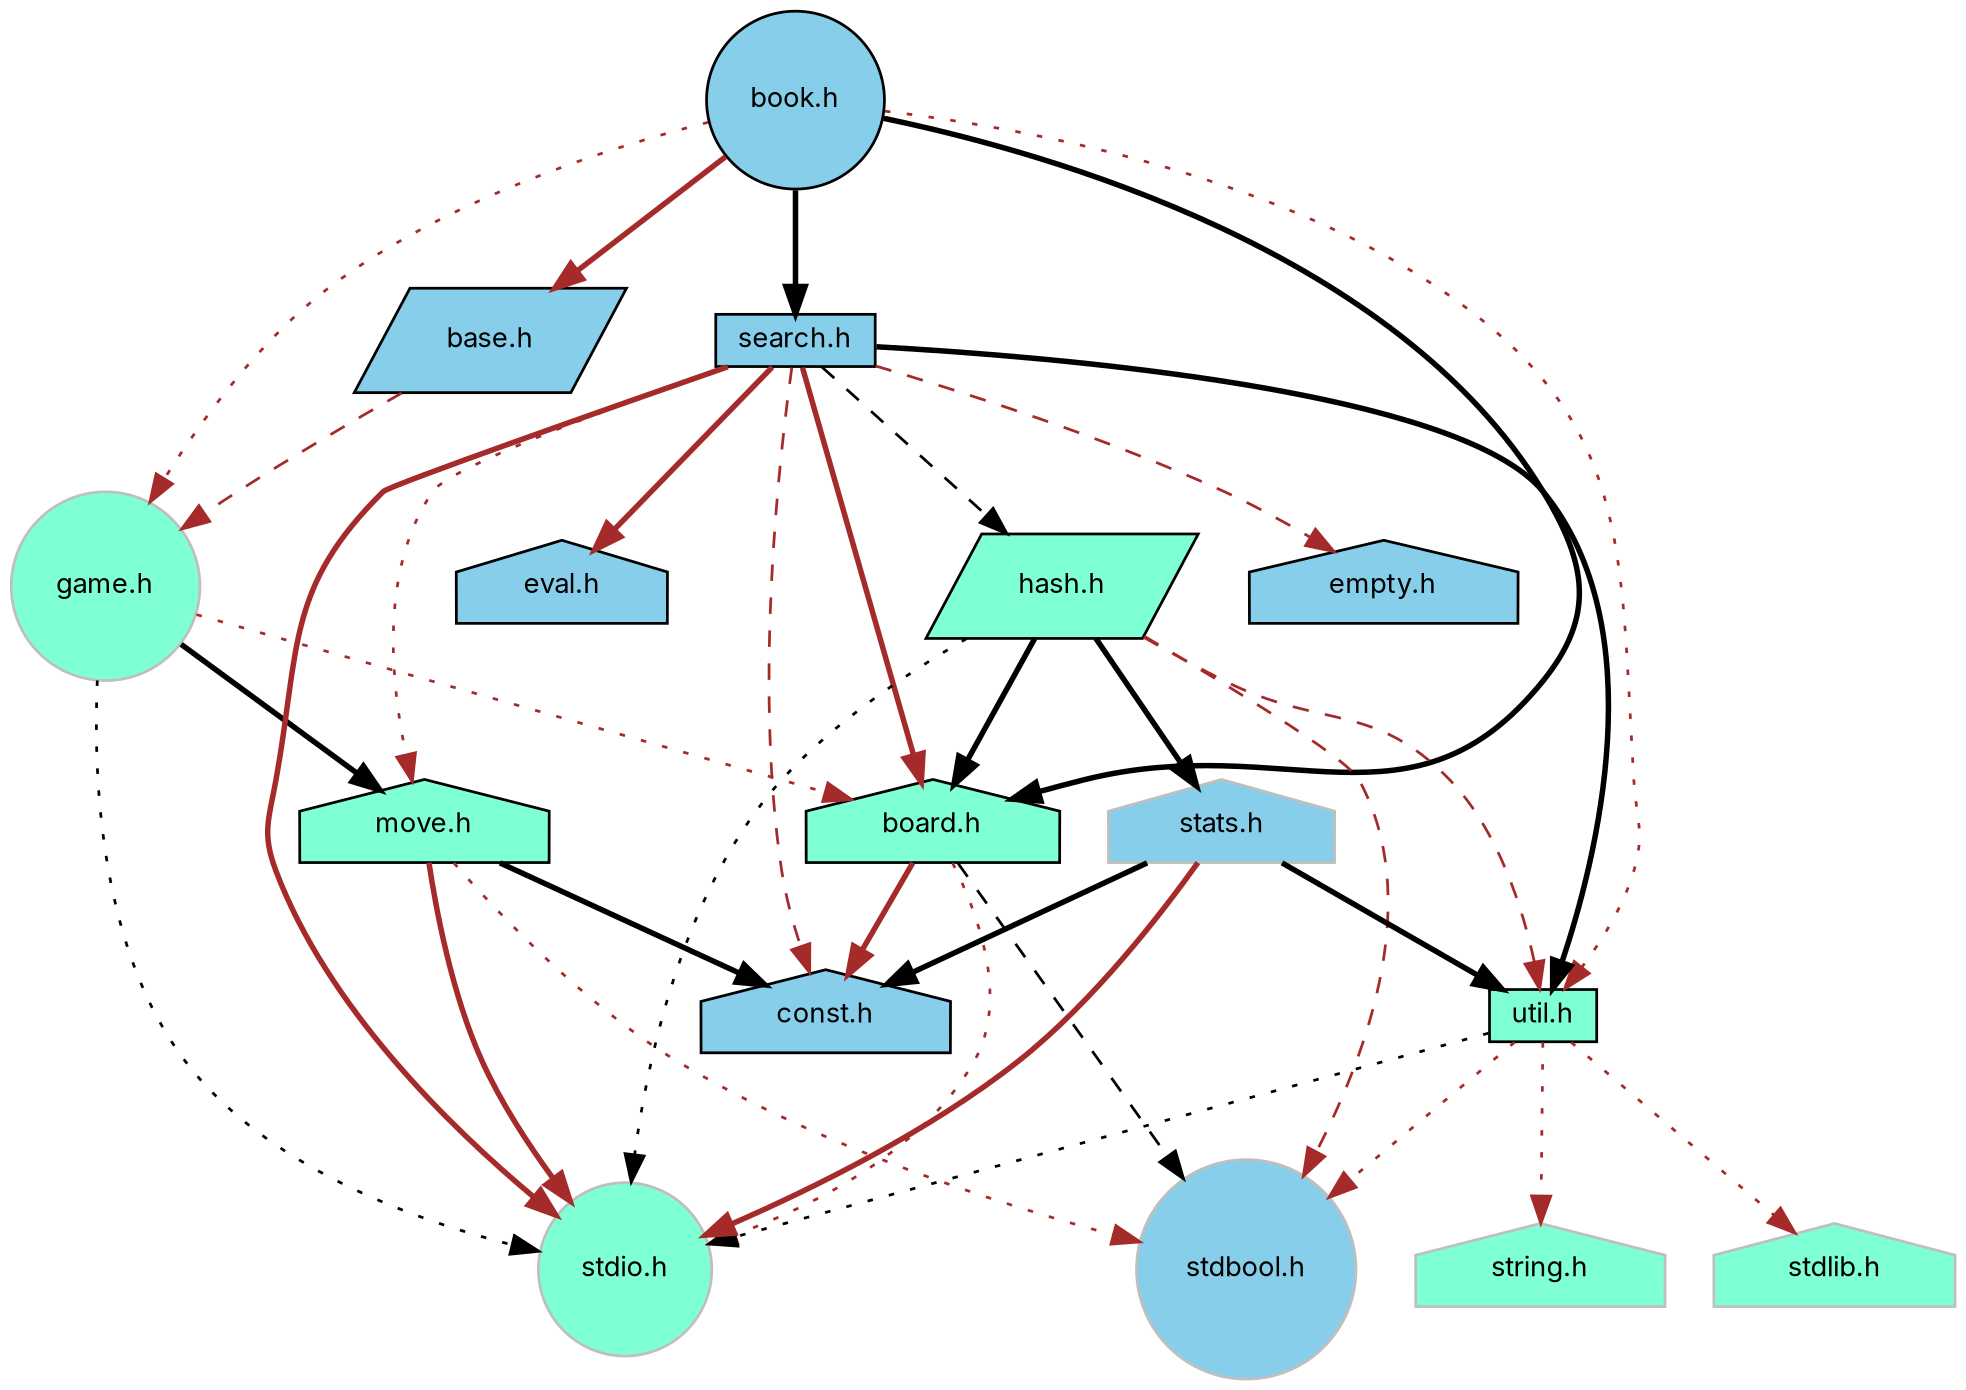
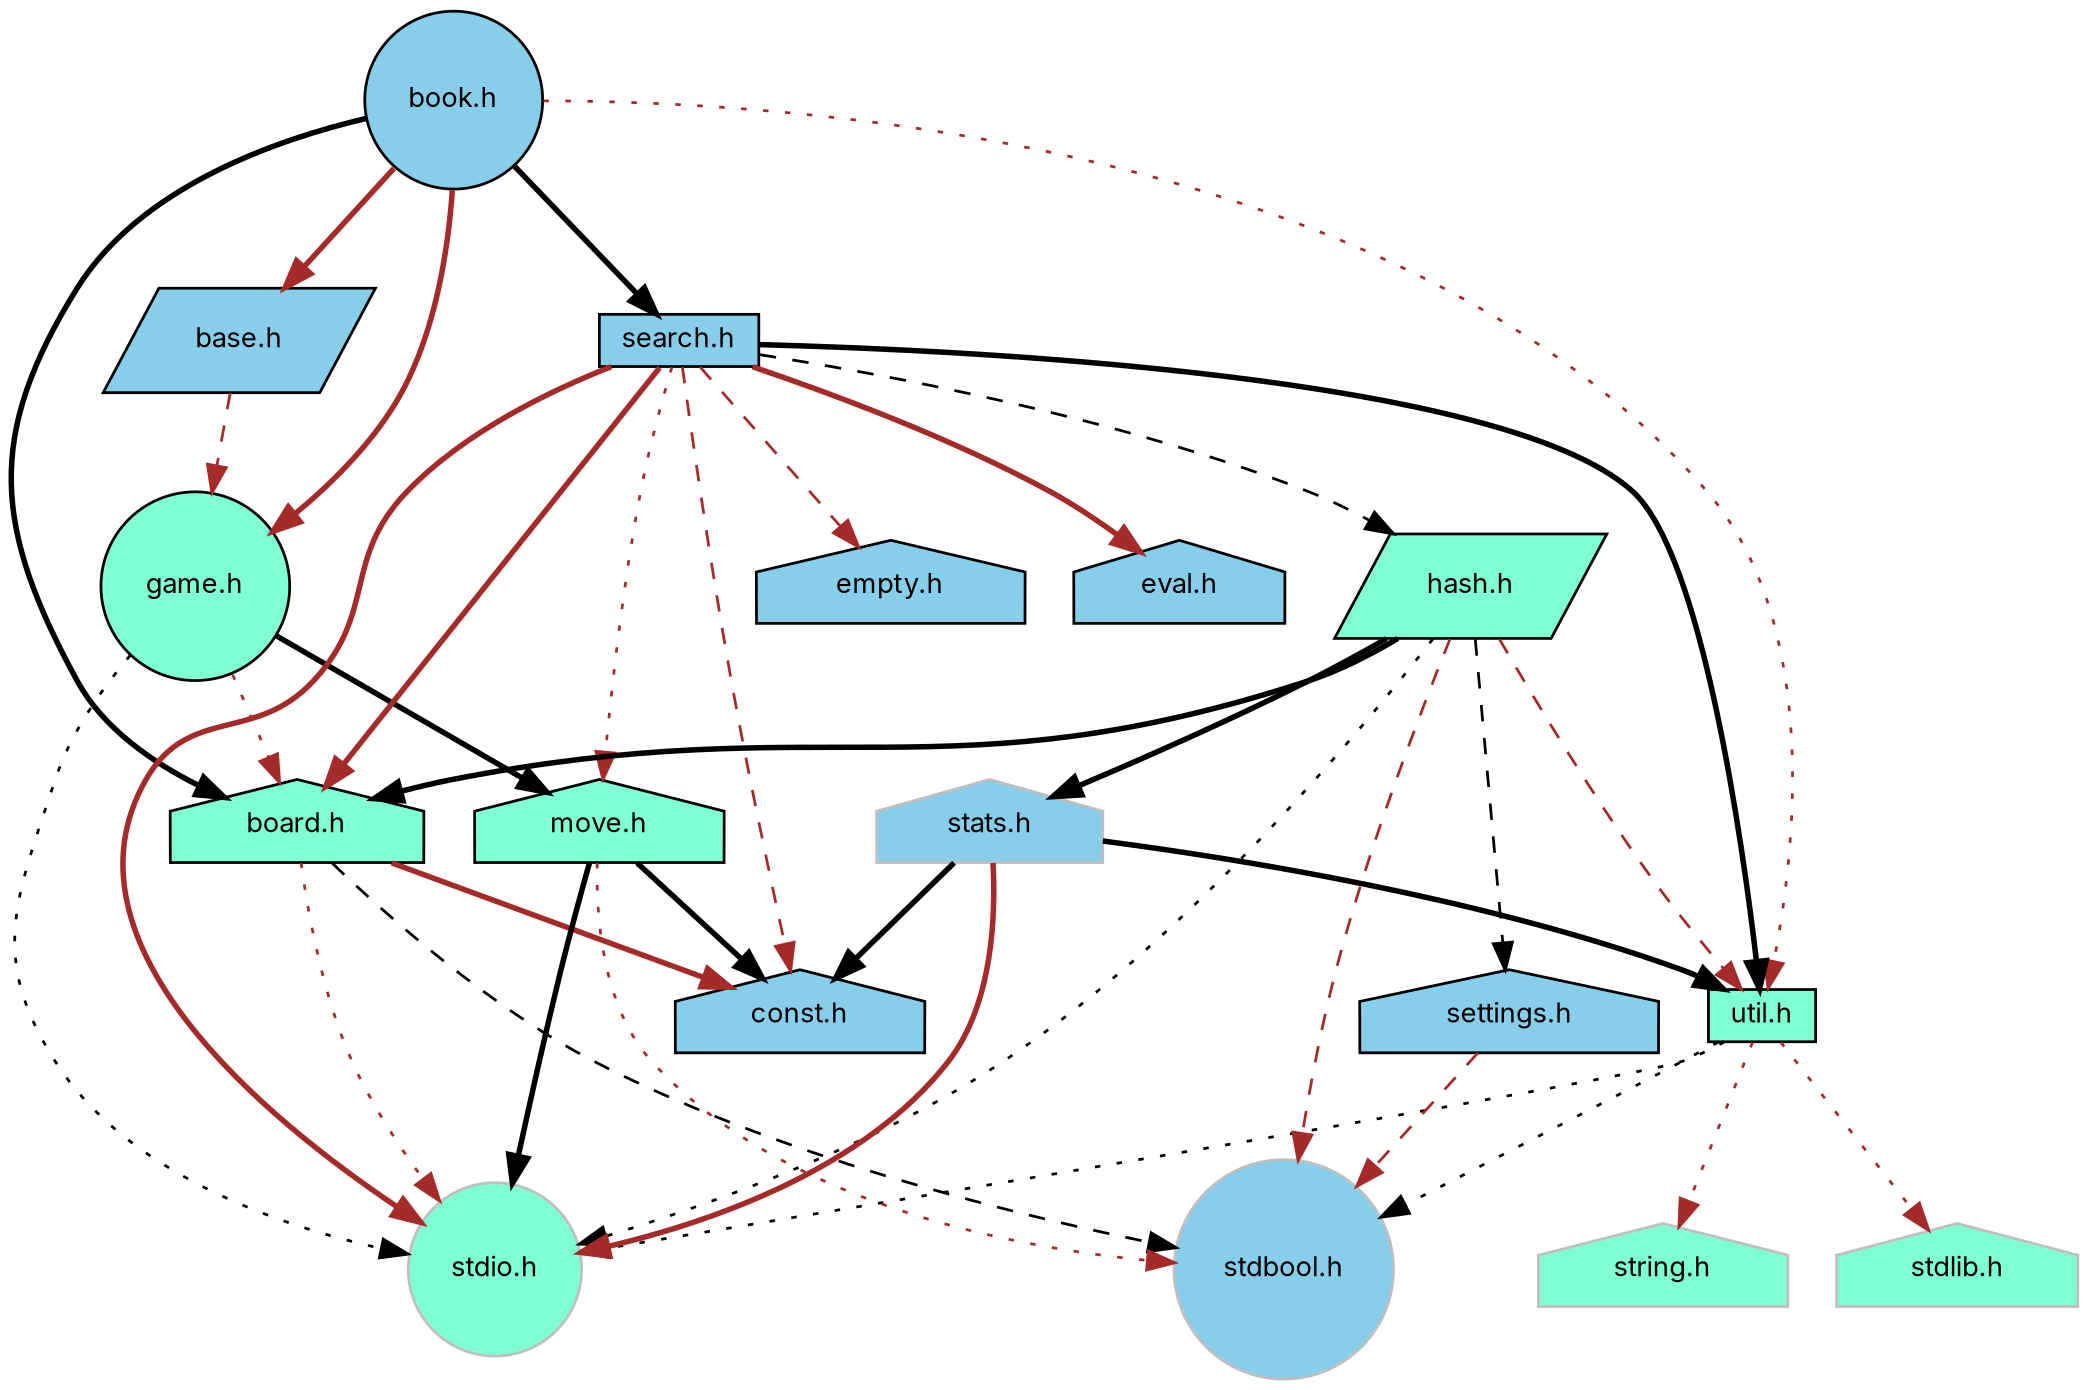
edge "book.h" -> "game.h": style dotted -> bold
node "game.h": color grey75 -> black
node "settings.h": added
edge "move.h" -> "stdio.h": color brown -> black
edge "util.h" -> "stdbool.h": color brown -> black
